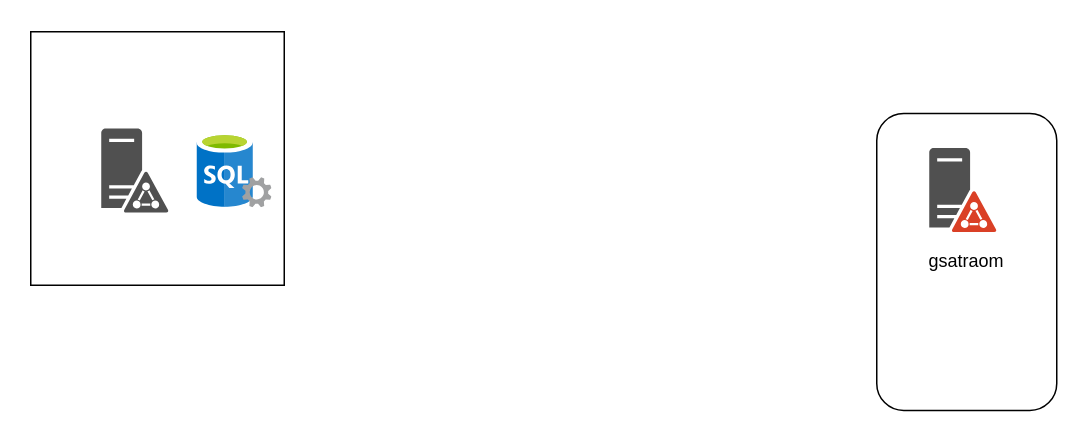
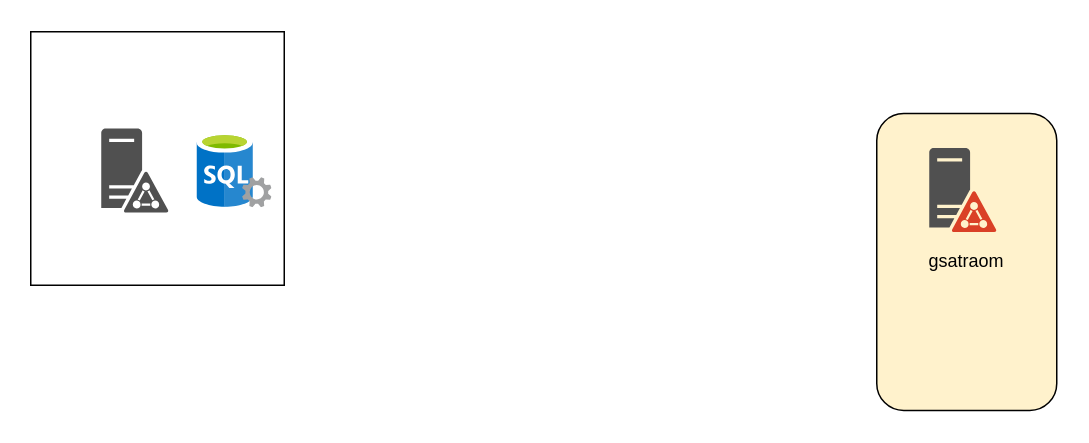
node "gsatraom": fillcolor #ffffff -> #fff2cc
